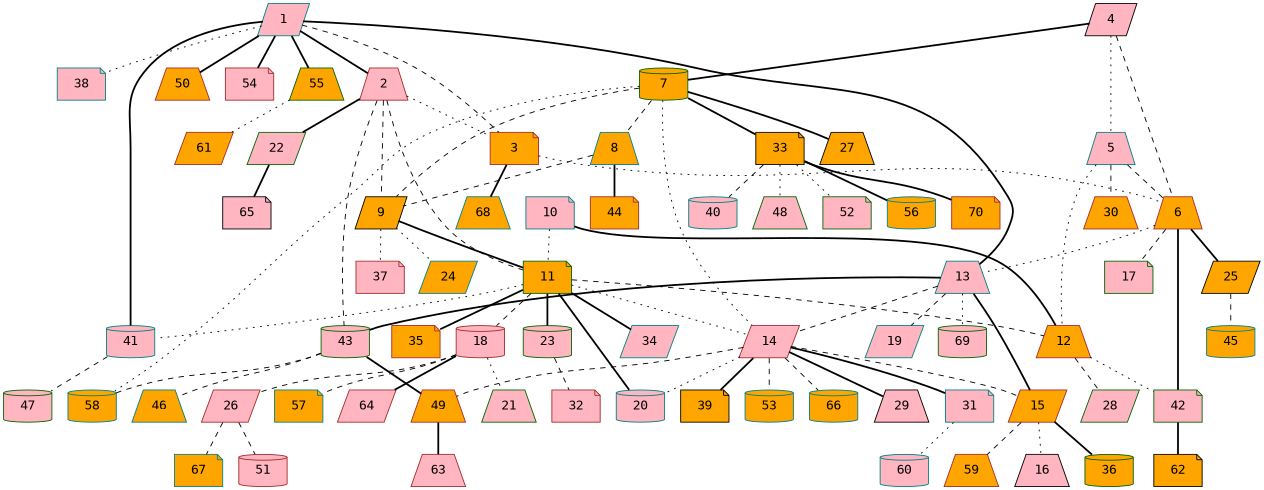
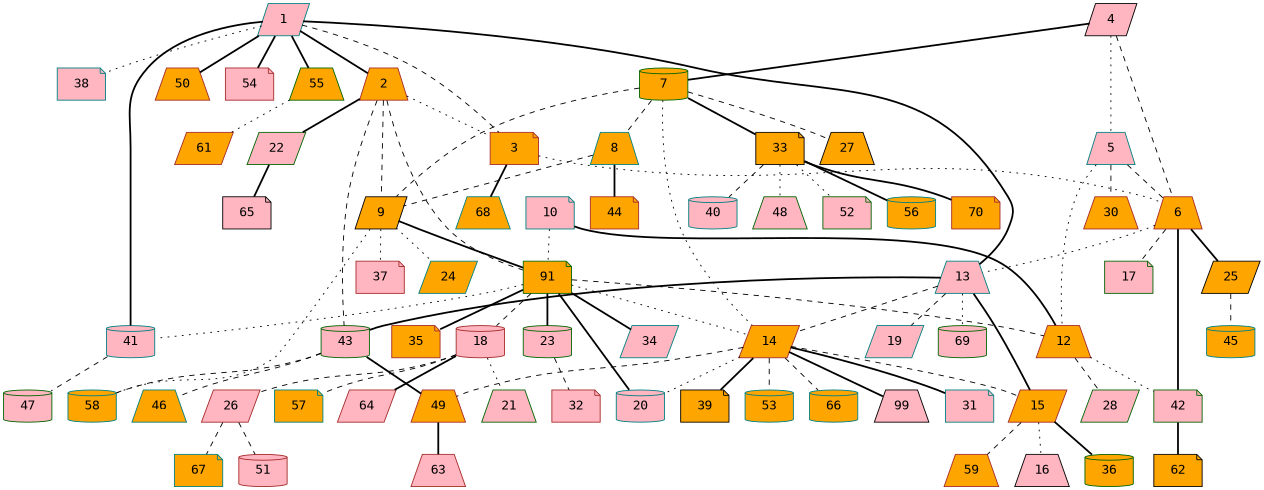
node "2": fillcolor lightpink -> orange
edge "7" -- "27": style bold -> dashed
edge "7" -- "58": now "9" -- "58"
node "11": label "11" -> "91"
node "14": fillcolor lightpink -> orange
node "29": label "29" -> "99"
node "60": removed
